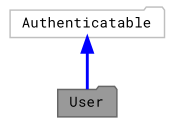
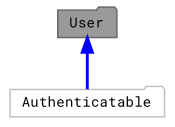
edge "User" -> "Authenticatable": reversed
